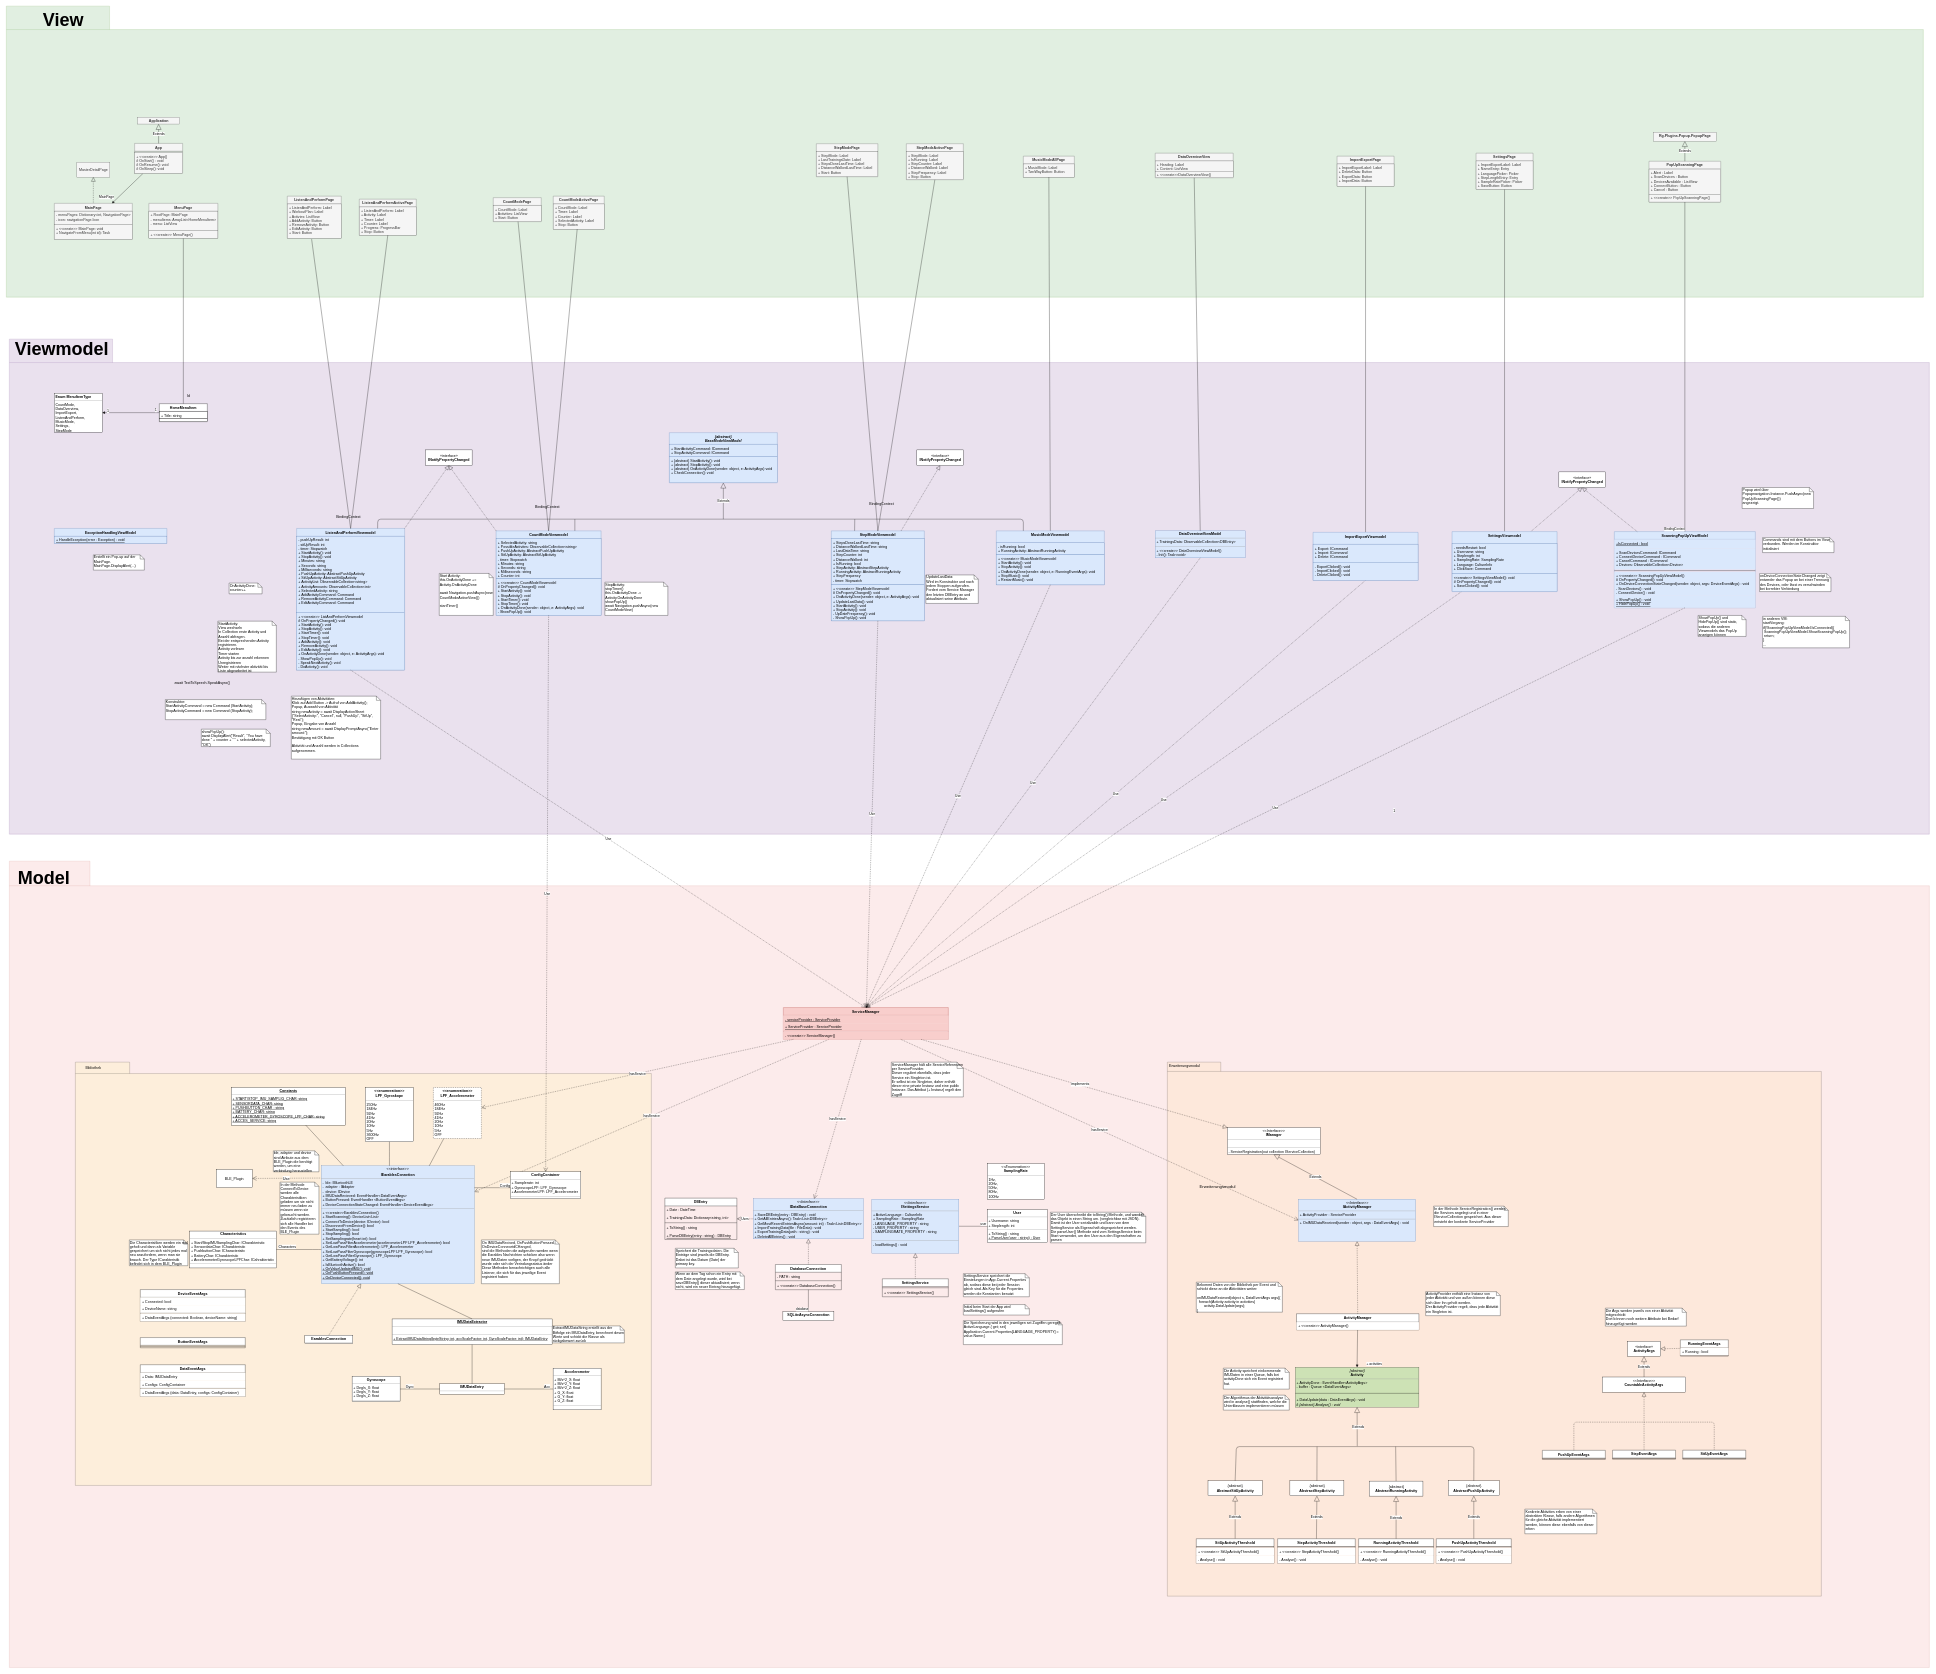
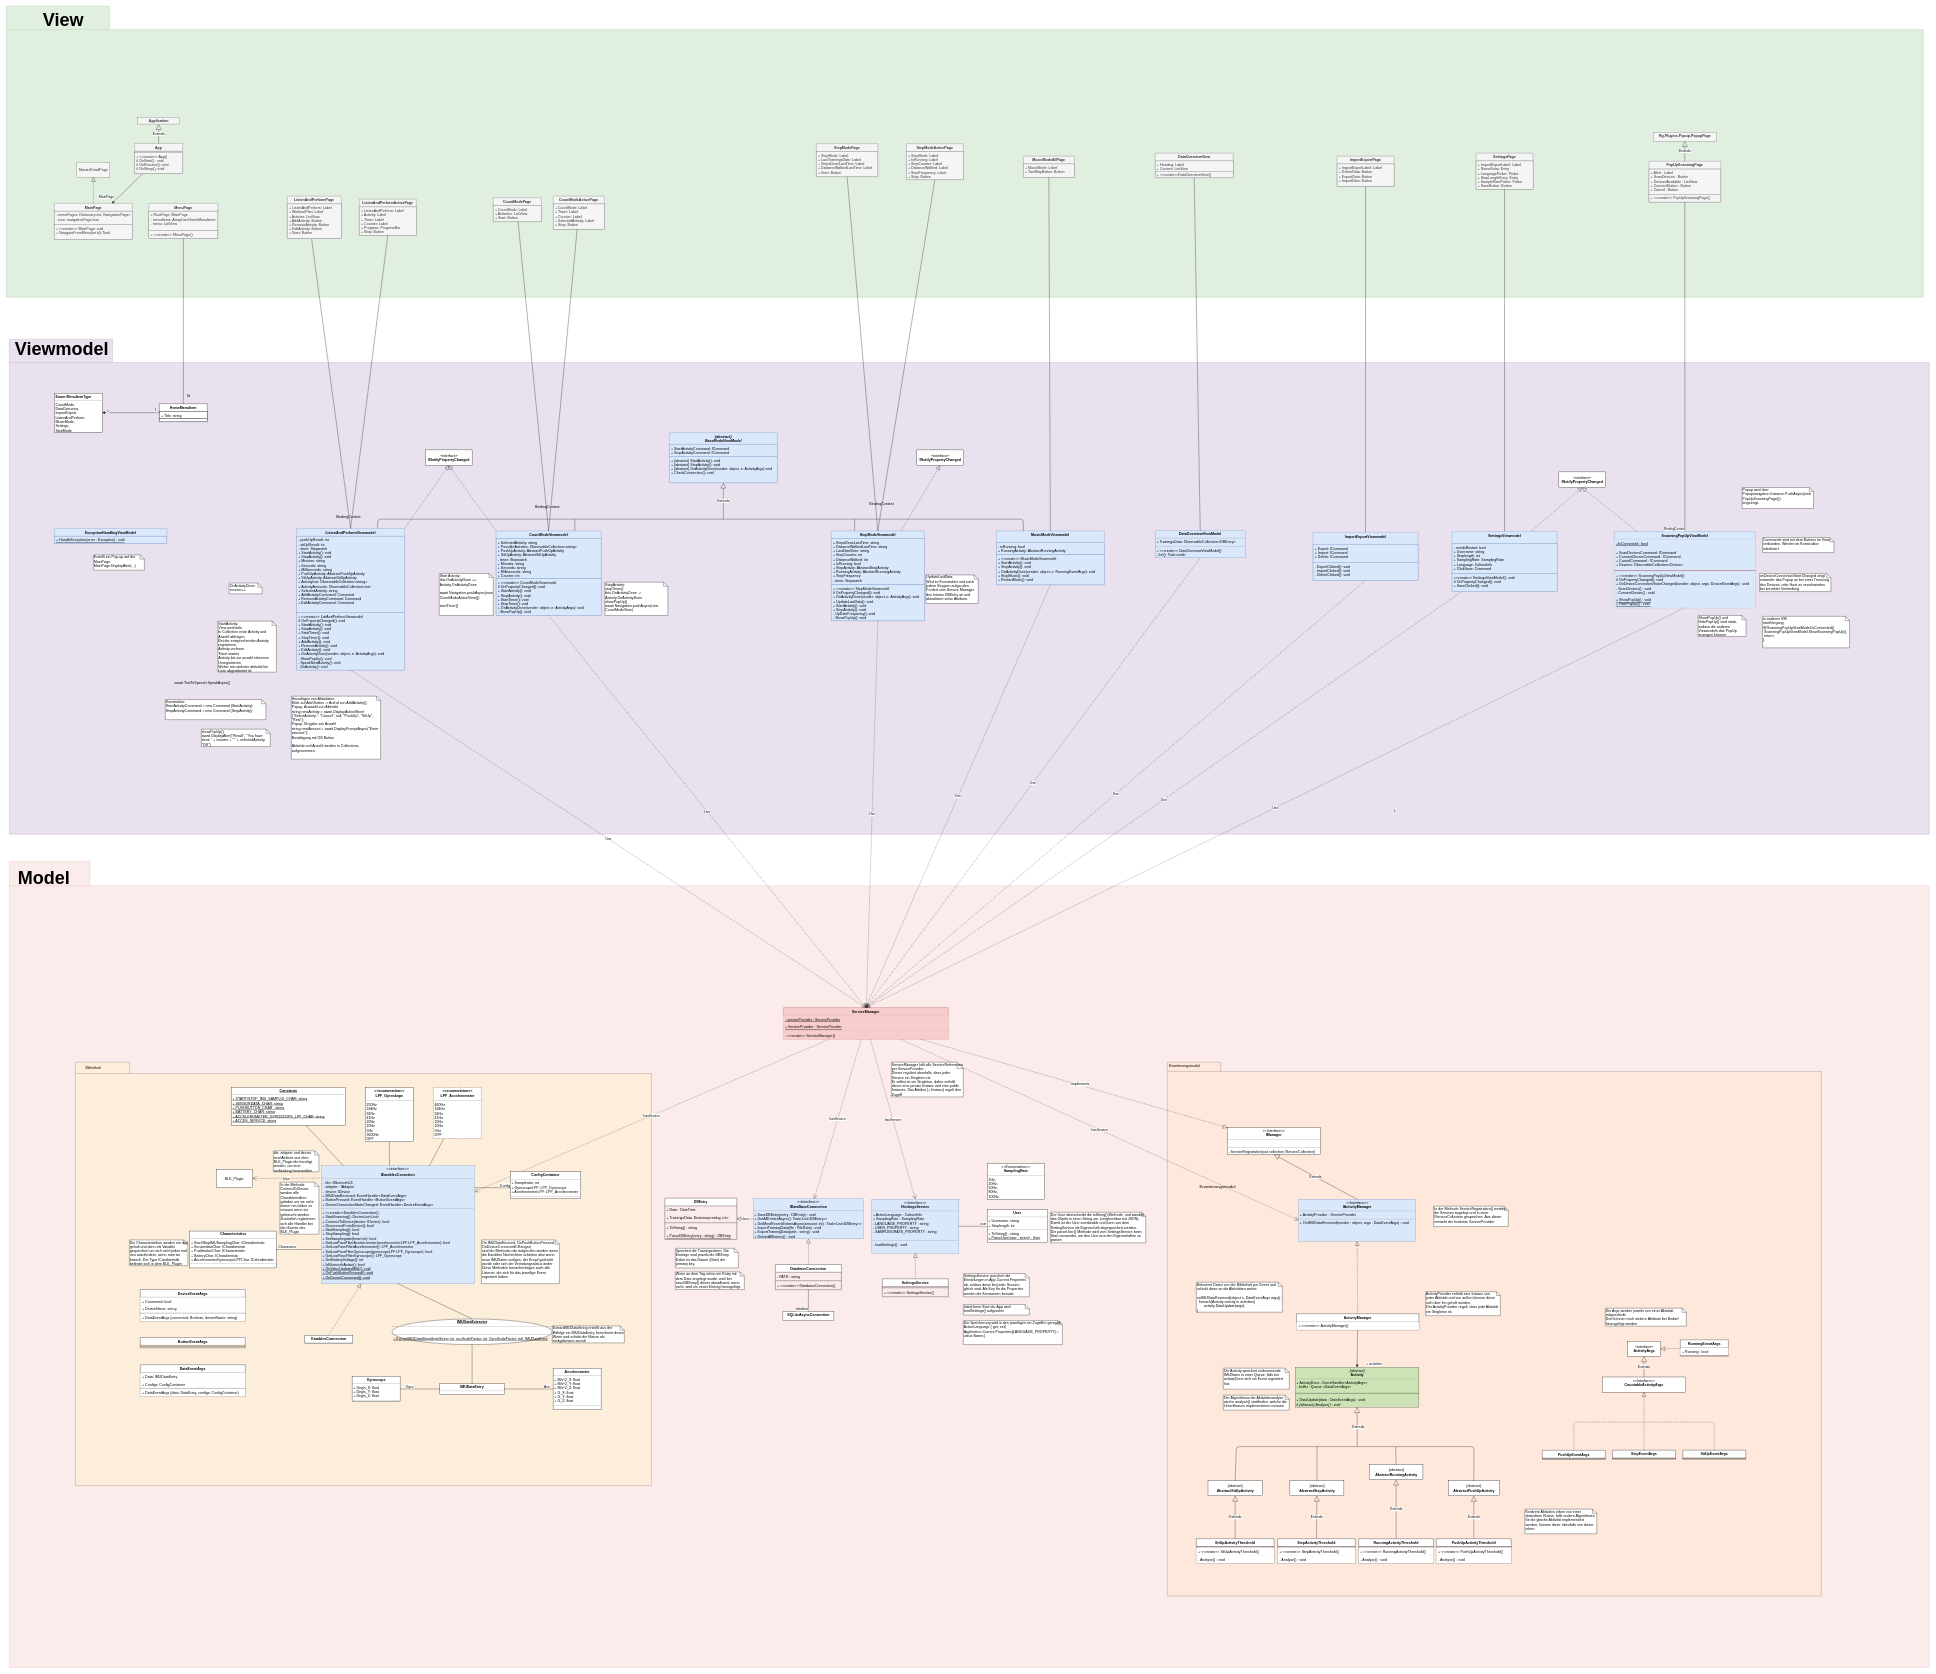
edge "CountModeViewmodel" -> "ConfigContainer + Samplerate: int + GyroscopeLPF: LPF_Gyroscope + AccelerometerLPF: LPF_Accelerometer": now "CountModeViewmodel" -> "ServiceManager"
edge "ServiceManager" -> "<<enumeration>> LPF_Accelerometer 460Hz 184Hz 92Hz 41Hz 20Hz 10Hz 5Hz OFF": now "ServiceManager" -> "<<Interface>> ISettingsService + ActiveLanguage : CultureInfo + SamplingRate : SamplingRate - LANGUAGE_PROPERTY : string - USER_PROPERTY : string - SAMPLINGRATE_PROPERTY : string - loadSettings() : void"
node "IMUDataExtractor + ExtractIMUDataString(byteString: int, accScaleFactor: int, GyroScaleFactor: int): IMUDataEntry": shape rectangle -> ellipse
node "{abstract} AbstractRunningActivity": moved (1396, 1489) -> (1396, 1472)
